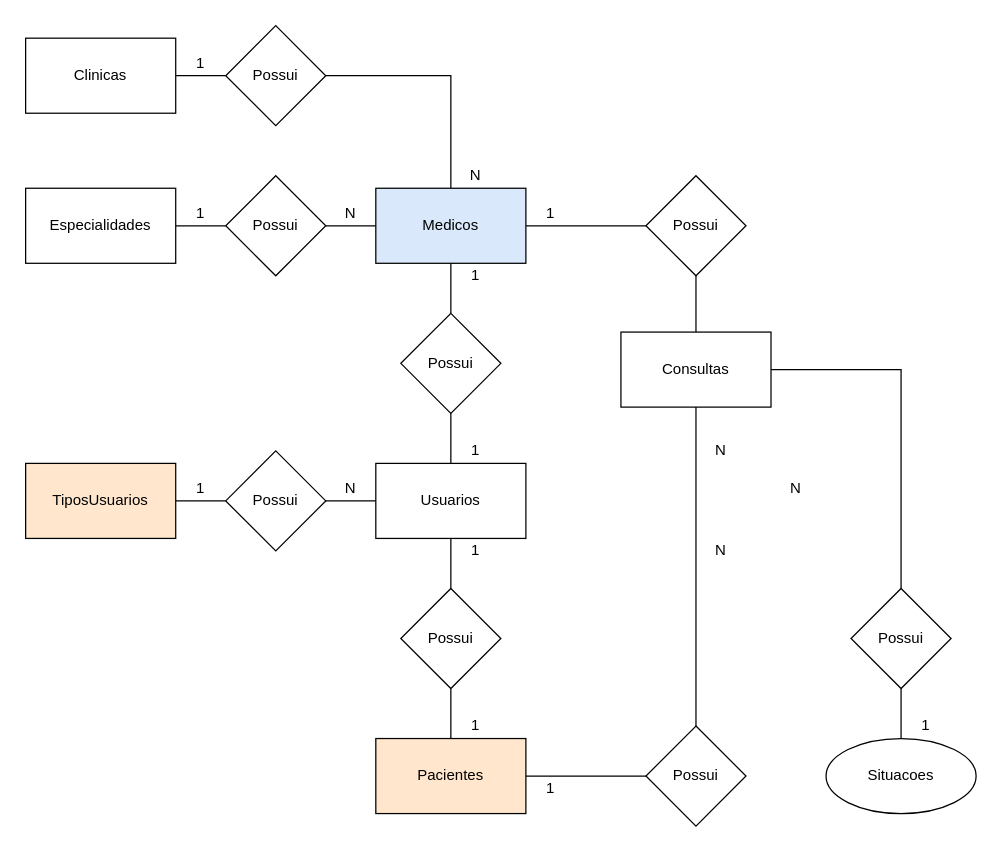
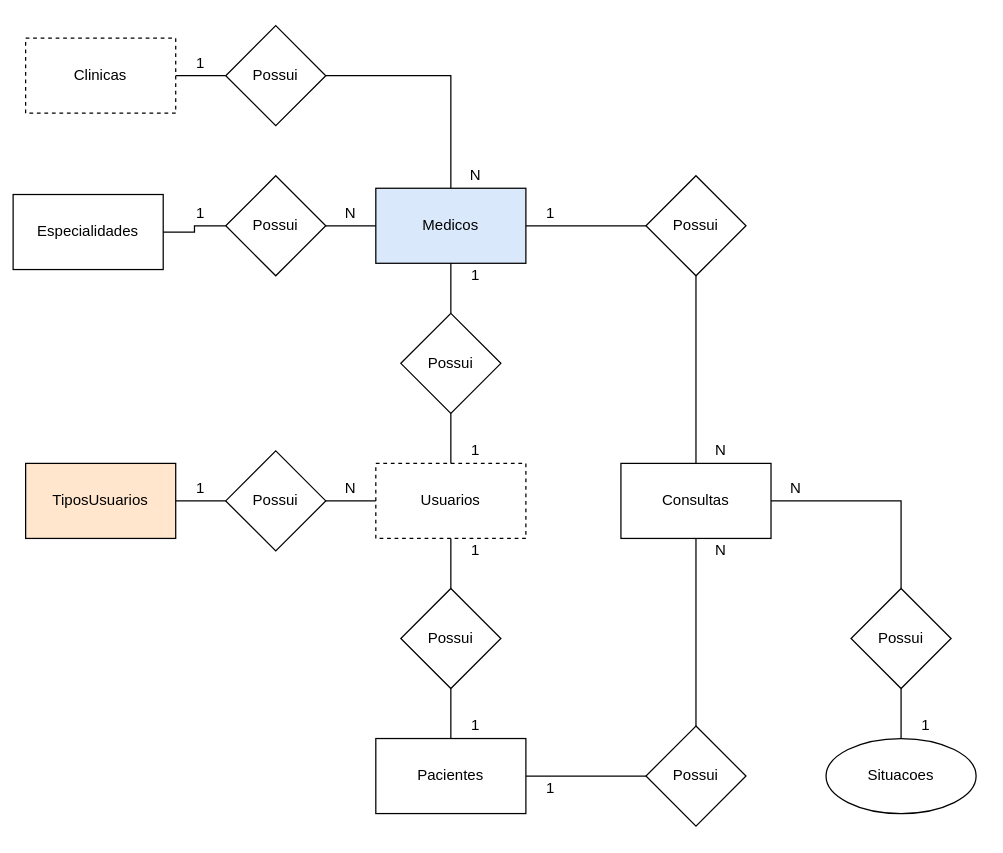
node "Clinicas": style solid -> dashed
node "Especialidades": moved (101, 226) -> (88, 232)
node "Consultas": moved (696, 369) -> (696, 501)
node "Usuarios": style solid -> dashed
node "Pacientes": fillcolor #ffe6cc -> #ffffff
